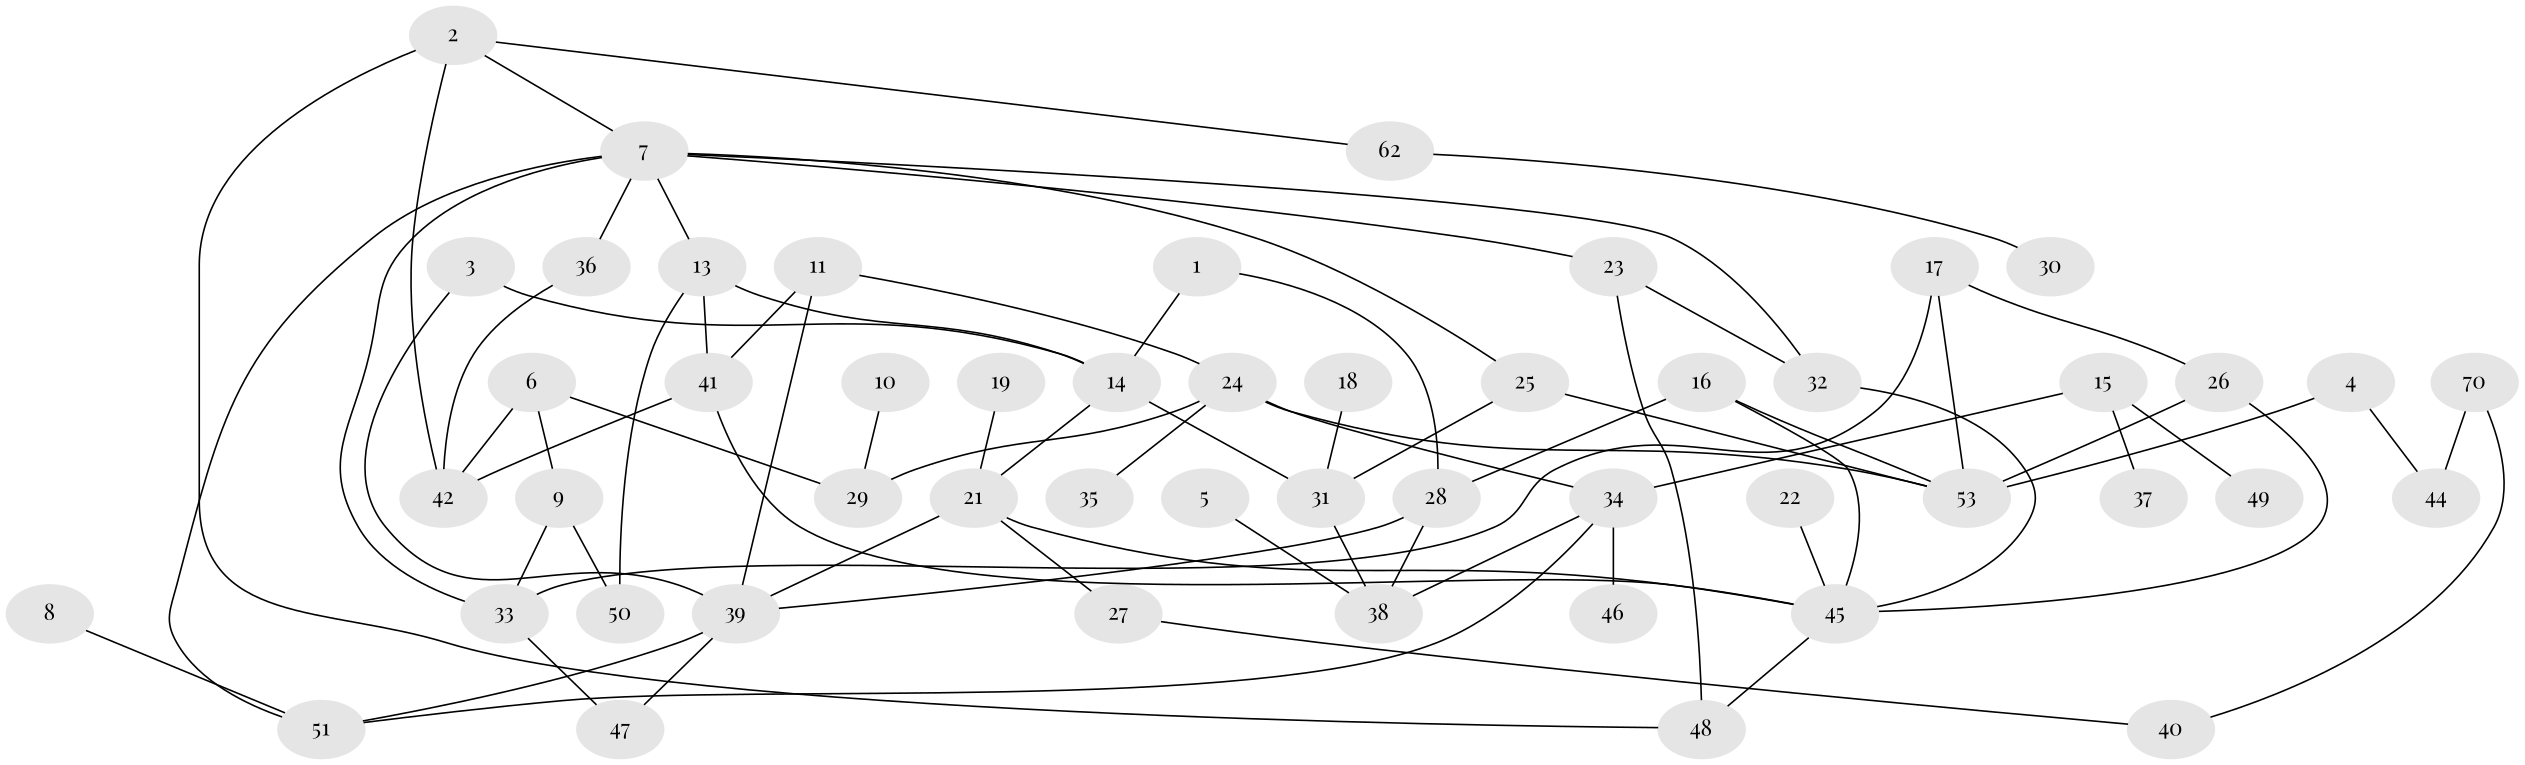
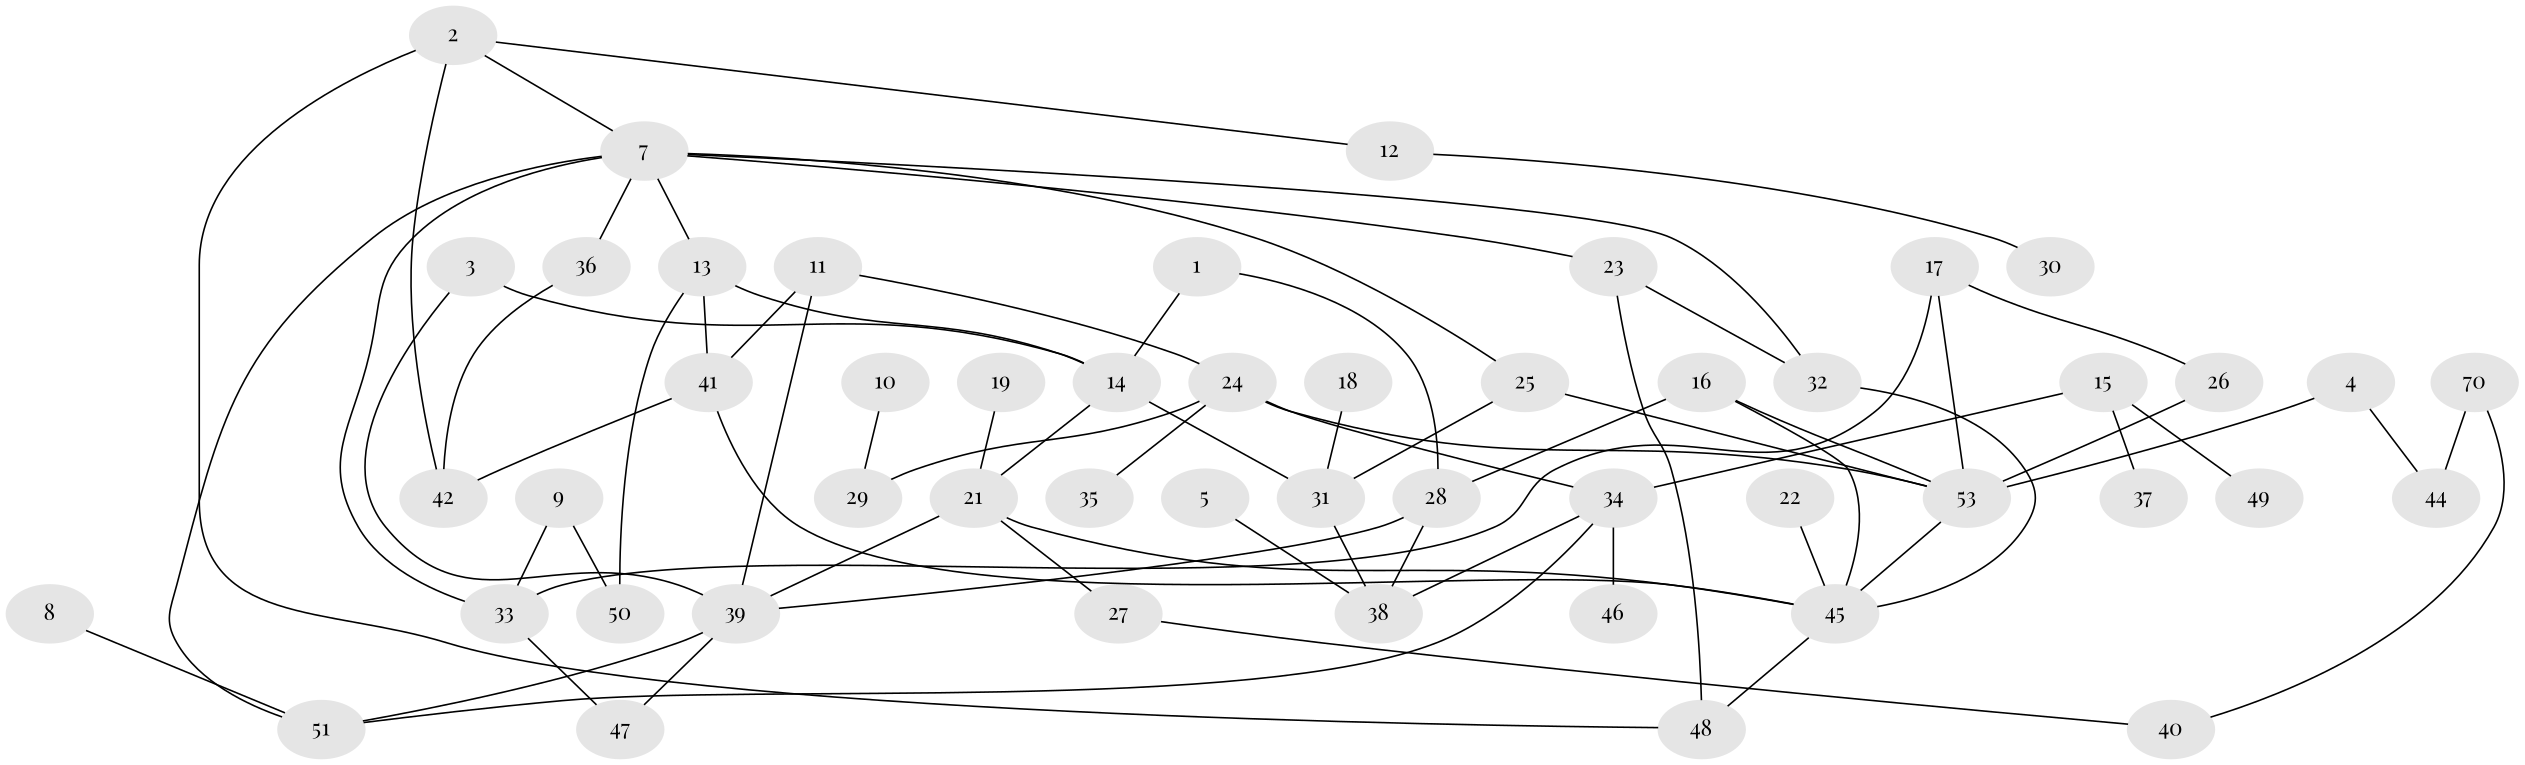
node "62": label "62" -> "12"
node "6": removed
edge "26" -- "45": now "53" -- "45"
